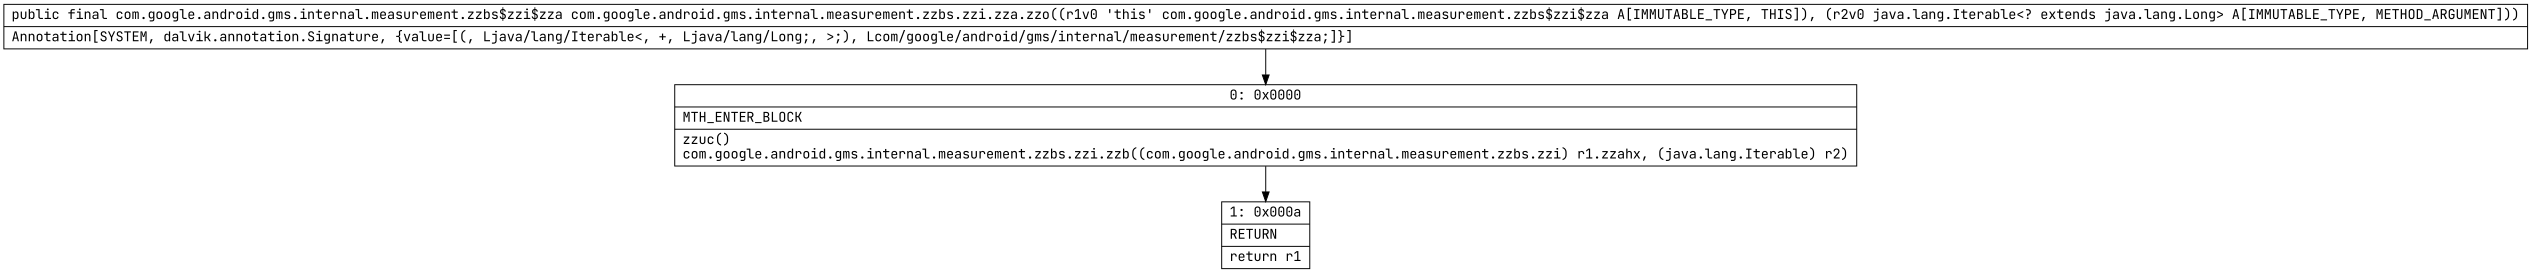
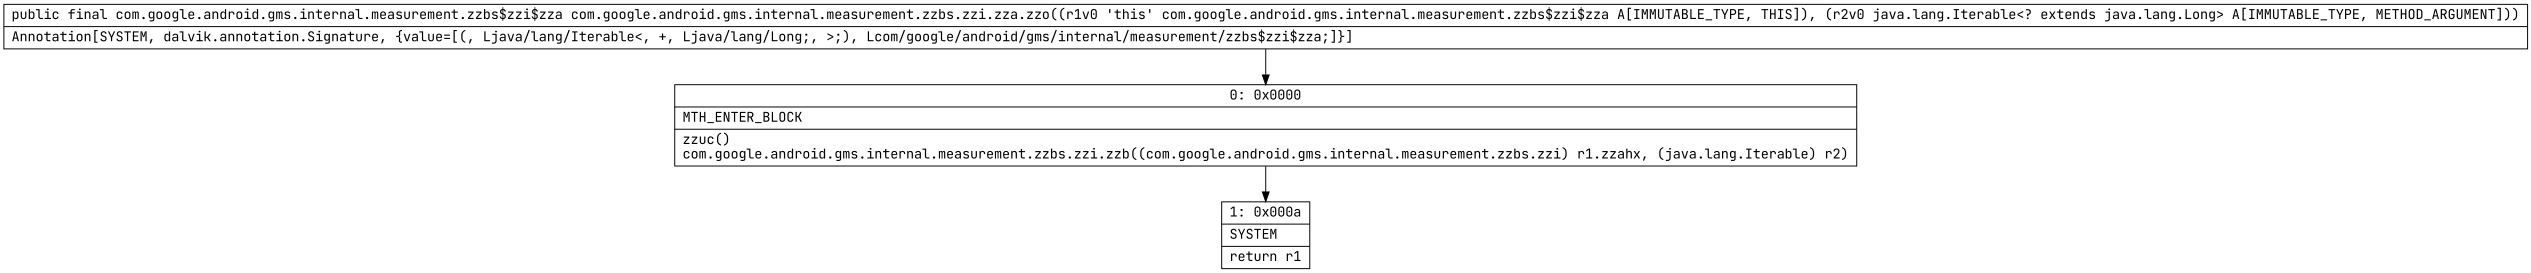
node "1: 0x000a": text "RETURN" -> "SYSTEM"
